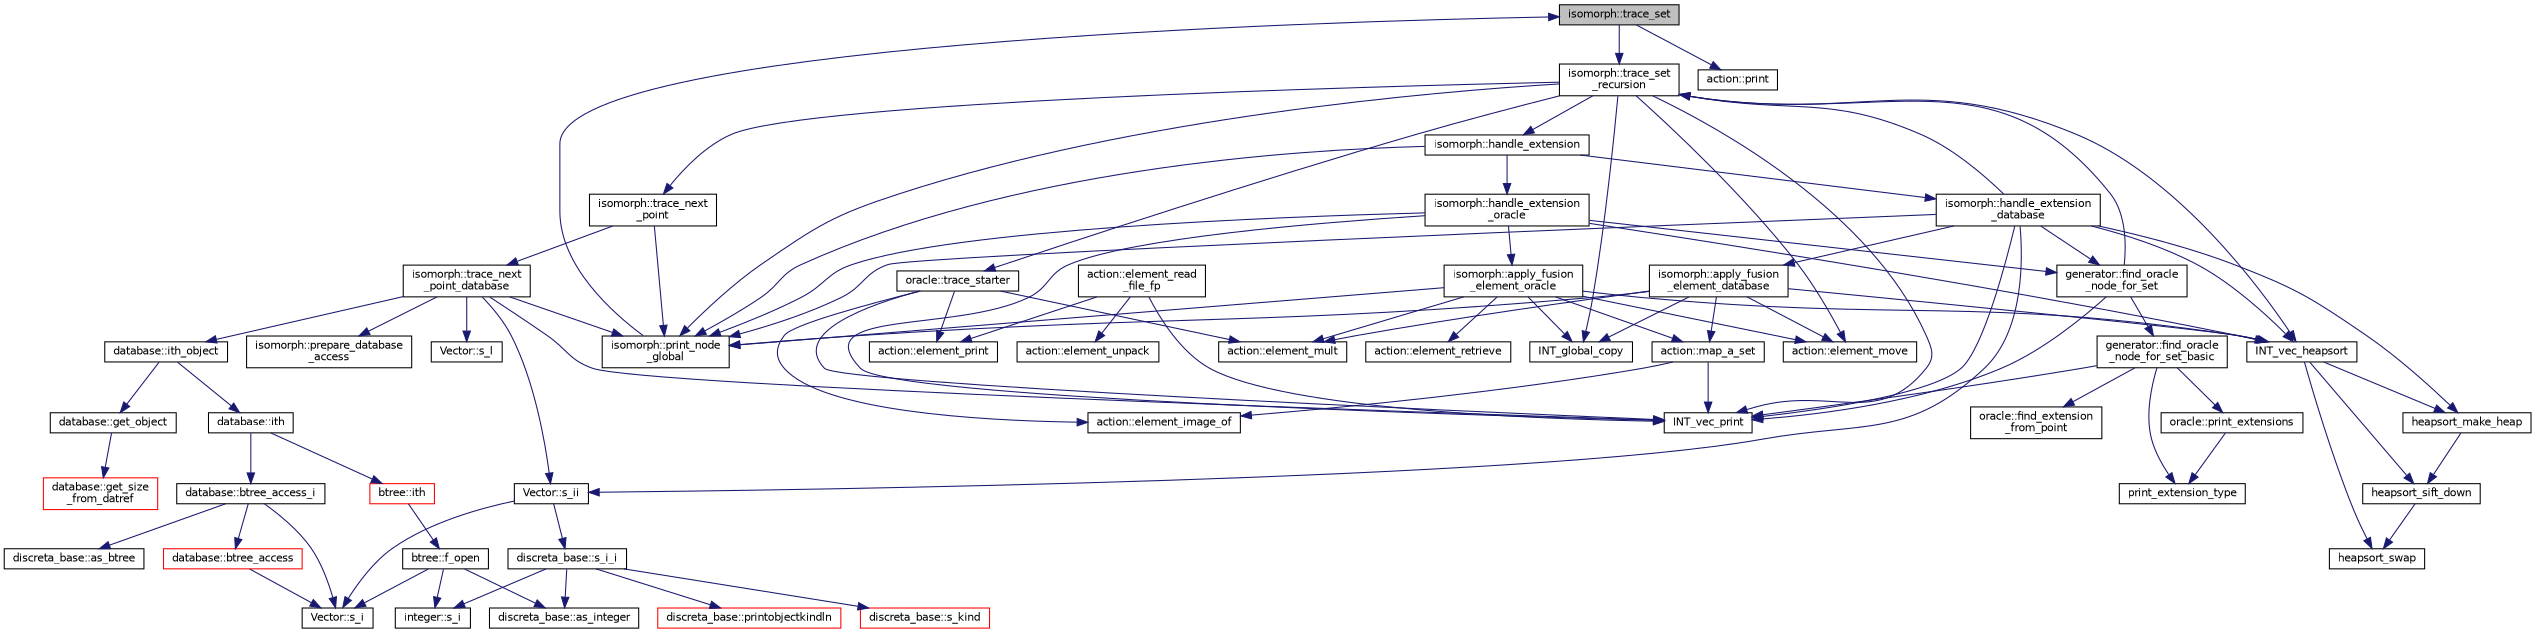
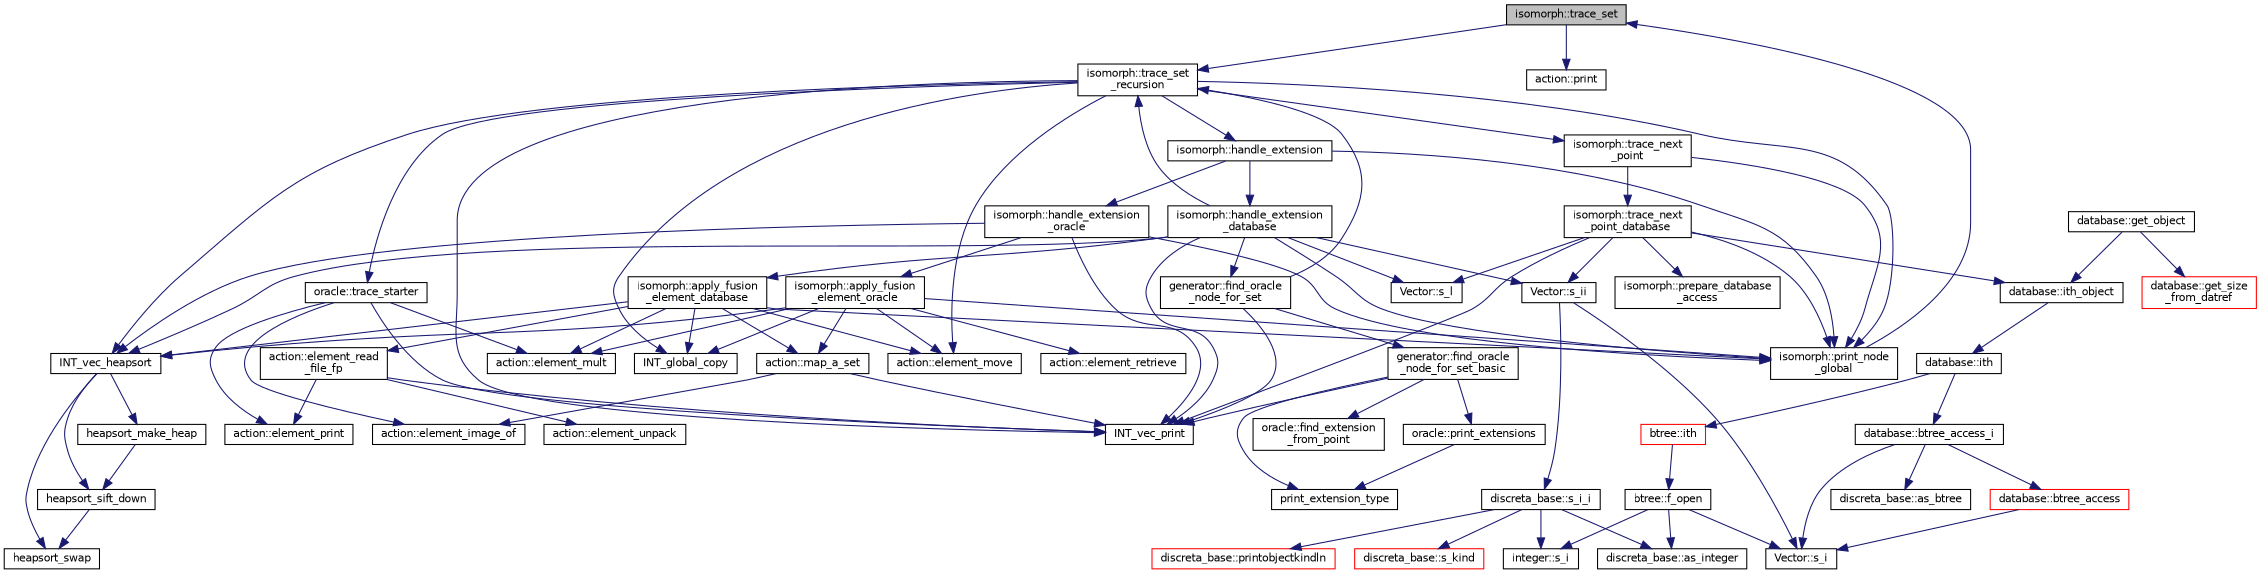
edge "isomorph::handle_extension _oracle" -> "generator::find_oracle _node_for_set": removed
edge "isomorph::handle_extension _database" -> "heapsort_make_heap": now "isomorph::handle_extension _database" -> "Vector::s_l"
edge "isomorph::apply_fusion _element_database" -> "action::element_read _file_fp": added
edge "database::ith_object" -> "database::get_object": reversed
